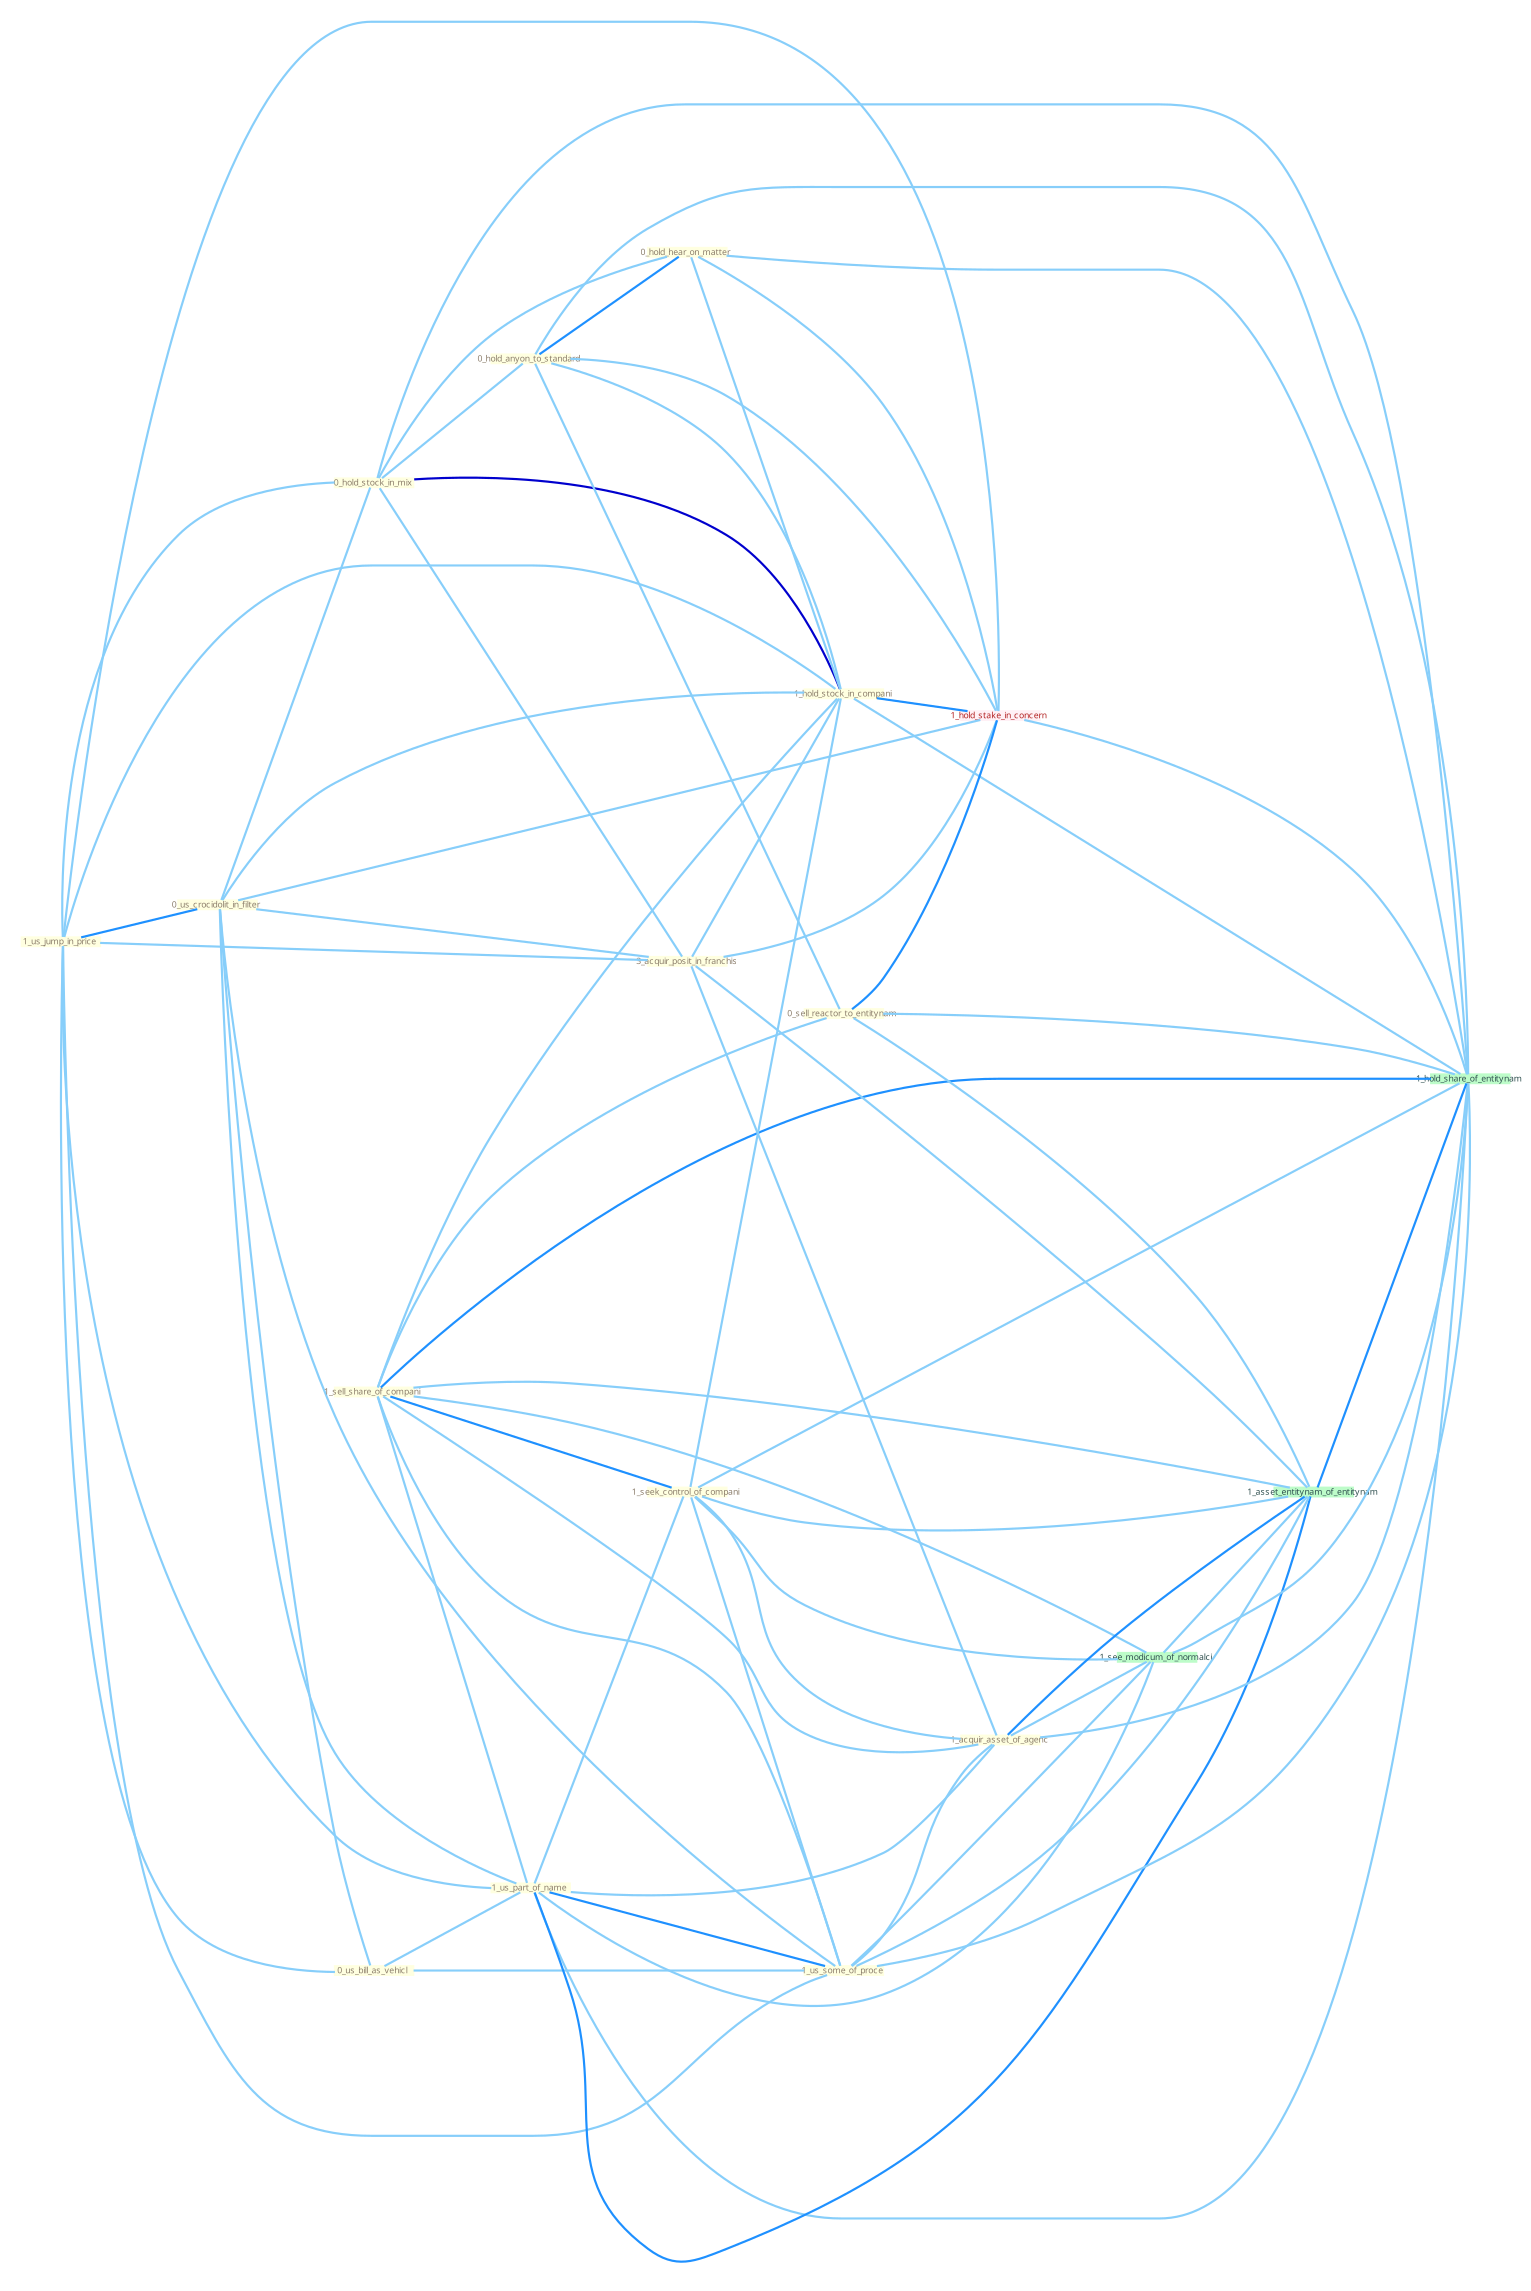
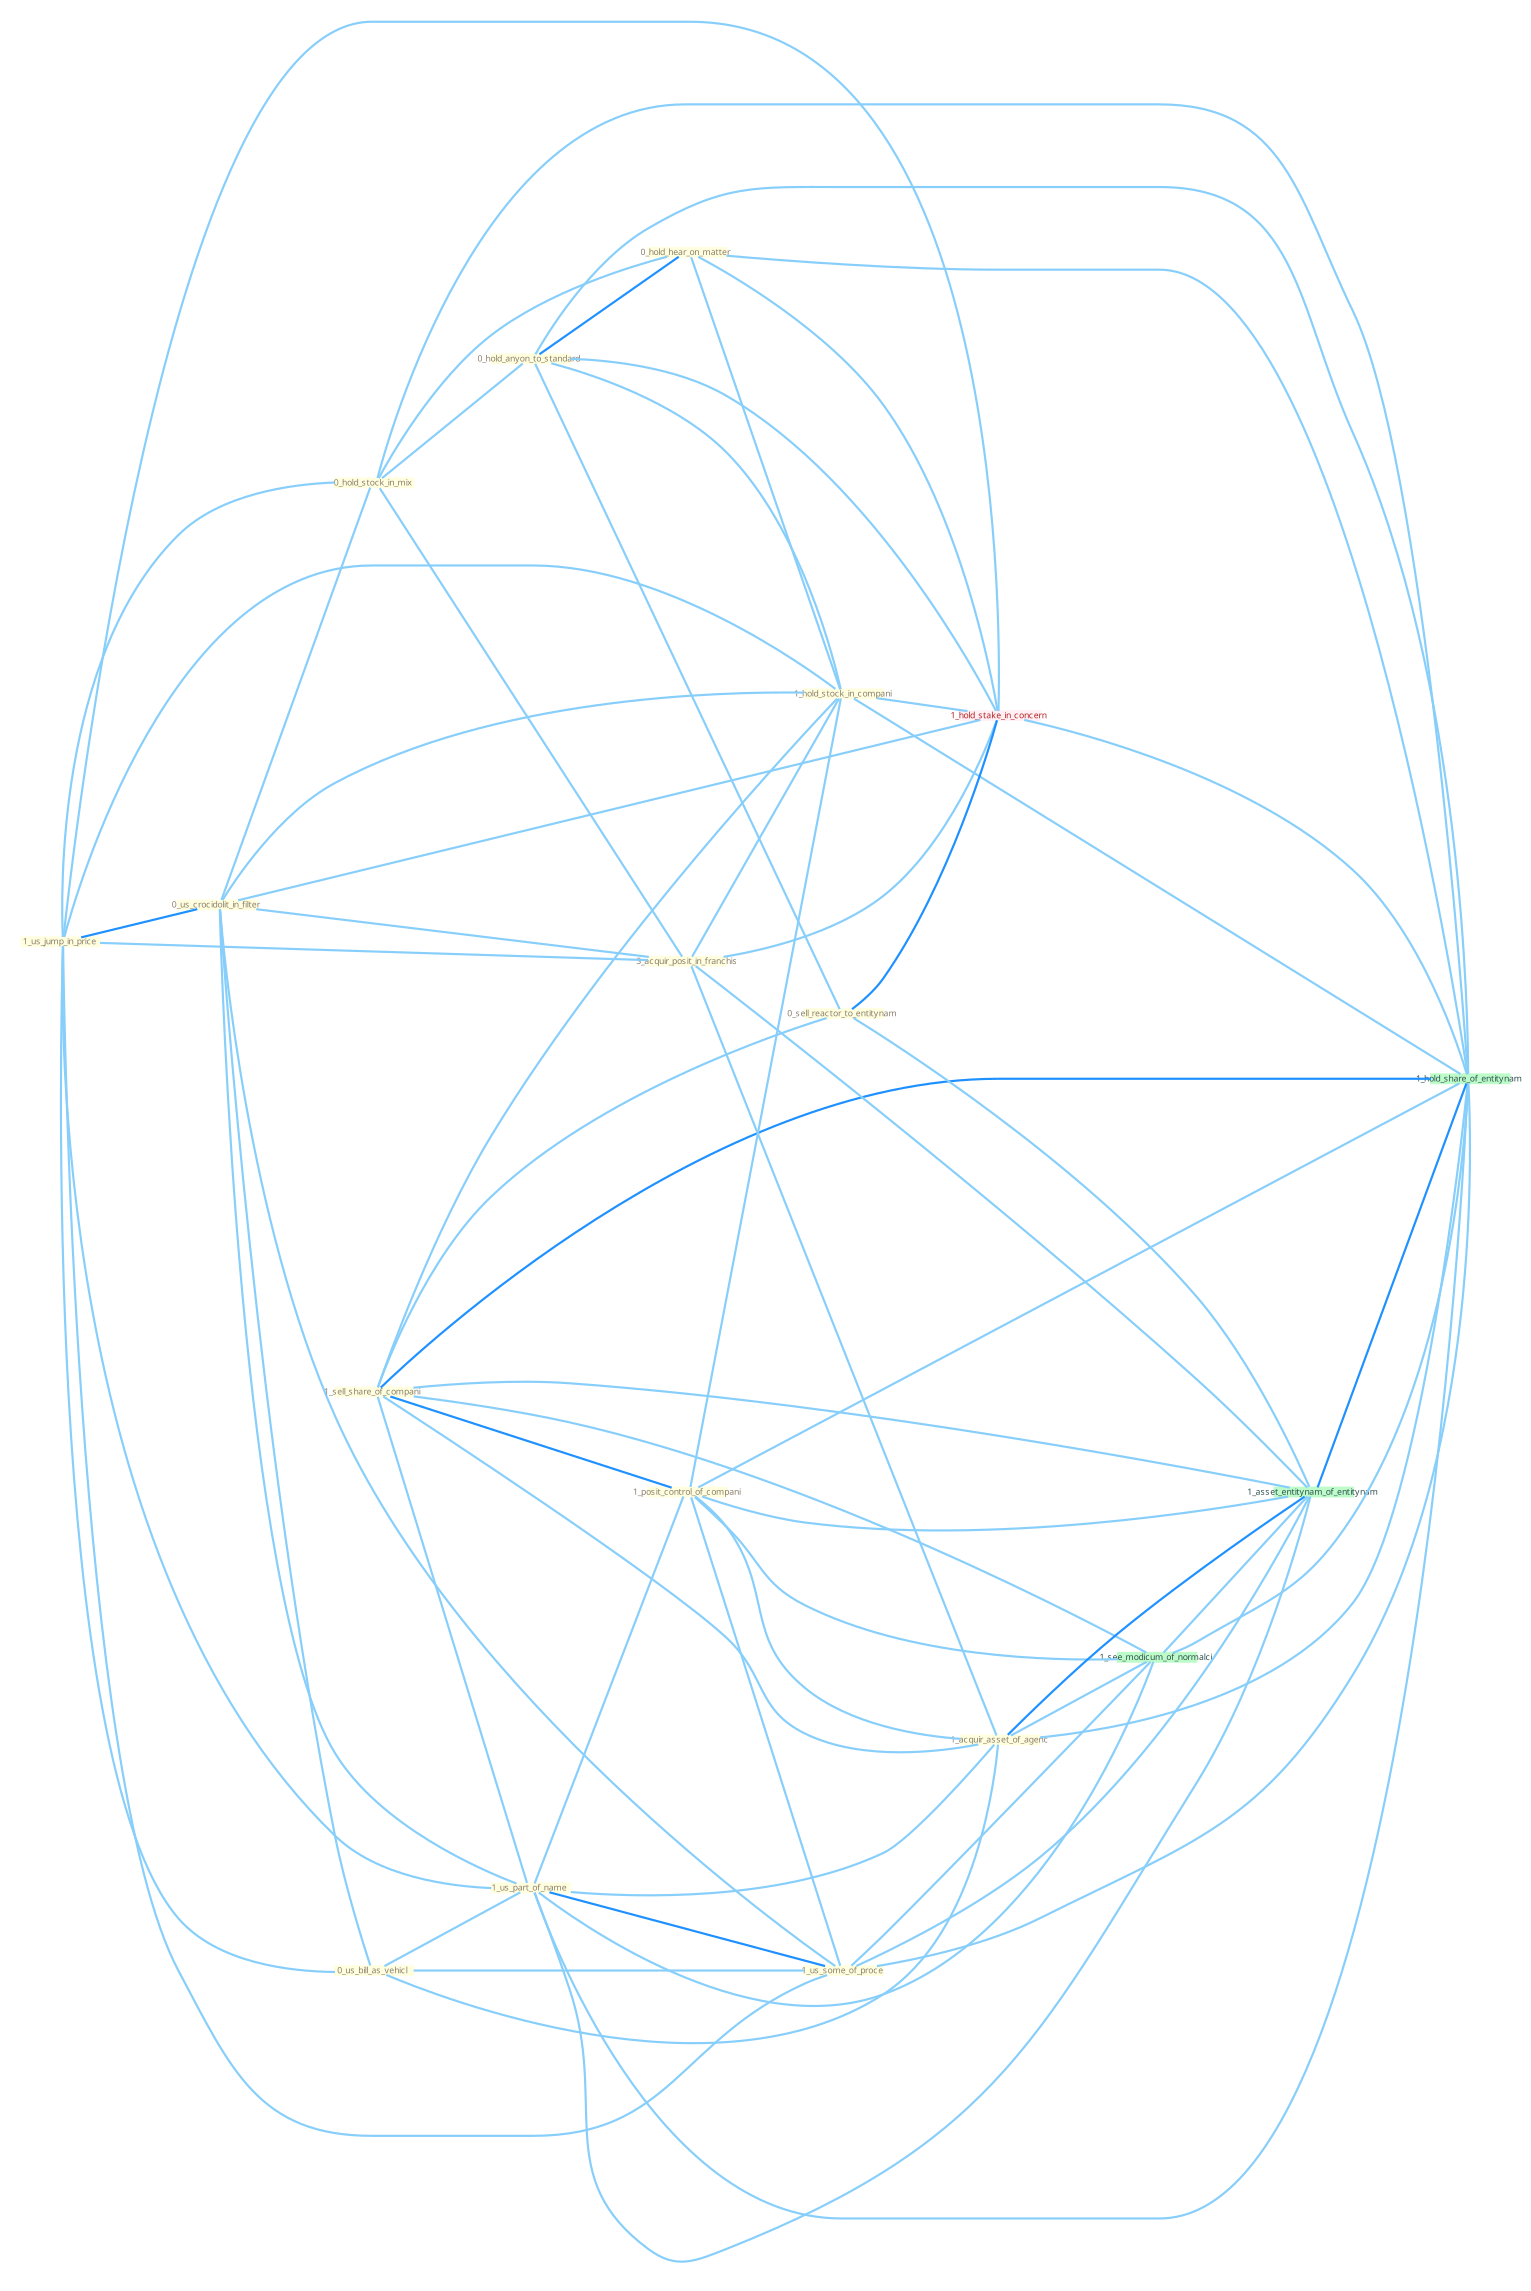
edge "0_hold_stock_in_mix" -- "1_hold_stock_in_compani": removed
edge "1_hold_stock_in_compani" -- "1_hold_stake_in_concern": color #1e90ff -> #87cefa
edge "0_sell_reactor_to_entitynam" -- "1_hold_share_of_entitynam": removed
node "1_seek_control_of_compani": label "1_seek_control_of_compani" -> "1_posit_control_of_compani"
edge "1_sell_share_of_compani" -- "1_us_some_of_proce": removed
edge "1_acquir_asset_of_agenc" -- "1_us_some_of_proce": now "1_acquir_asset_of_agenc" -- "0_us_bill_as_vehicl"
edge "1_asset_entitynam_of_entitynam" -- "1_us_part_of_name": color #1e90ff -> #87cefa
